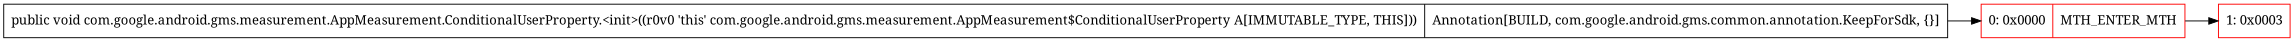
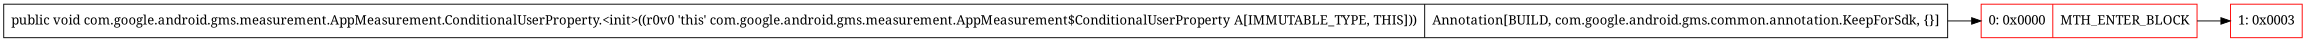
node "0: 0x0000": text "MTH_ENTER_MTH" -> "MTH_ENTER_BLOCK"
